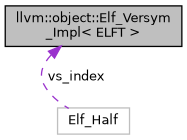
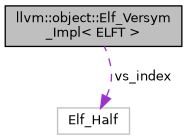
edge "Elf_Half" -> "llvm::object::Elf_Versym _Impl< ELFT >": reversed
